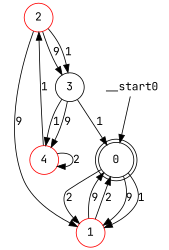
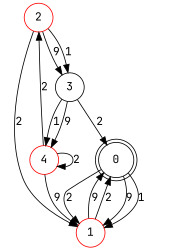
edge "4" -> "2": label "1" -> "2"
node "__start0": removed
edge "2" -> "1": label "9" -> "2"
edge "3" -> "0": label "1" -> "2"
edge "4" -> "1": added, label "9"
